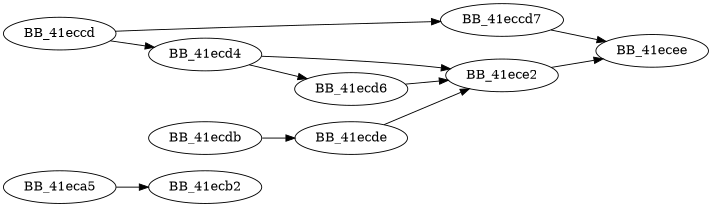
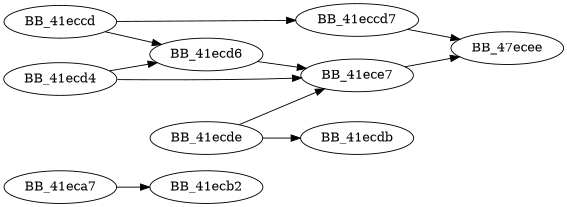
edge "BB_41eccd" -> "BB_41ecd4": now "BB_41eccd" -> "BB_41ecd6"
node "BB_41ecee": label "BB_41ecee" -> "BB_47ecee"
node "BB_41ece2": label "BB_41ece2" -> "BB_41ece7"
edge "BB_41ecdb" -> "BB_41ecde": reversed
node "BB_41eca5": label "BB_41eca5" -> "BB_41eca7"
